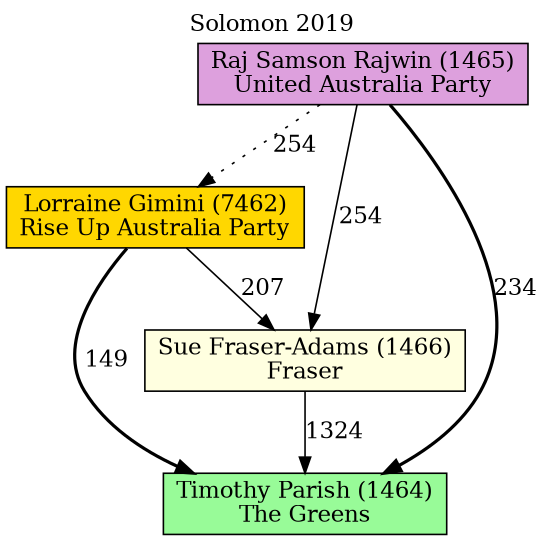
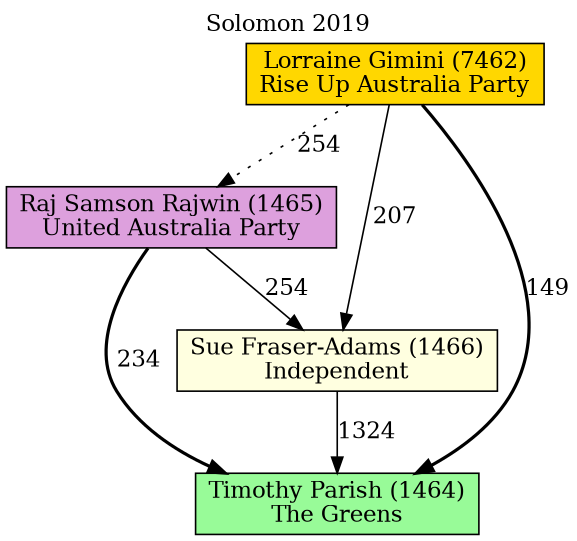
edge "Raj Samson Rajwin (1465) United Australia Party" -> "Lorraine Gimini (7462) Rise Up Australia Party": reversed
node "Sue Fraser-Adams (1466) Fraser": label "Sue Fraser-Adams (1466) Fraser" -> "Sue Fraser-Adams (1466) Independent"
